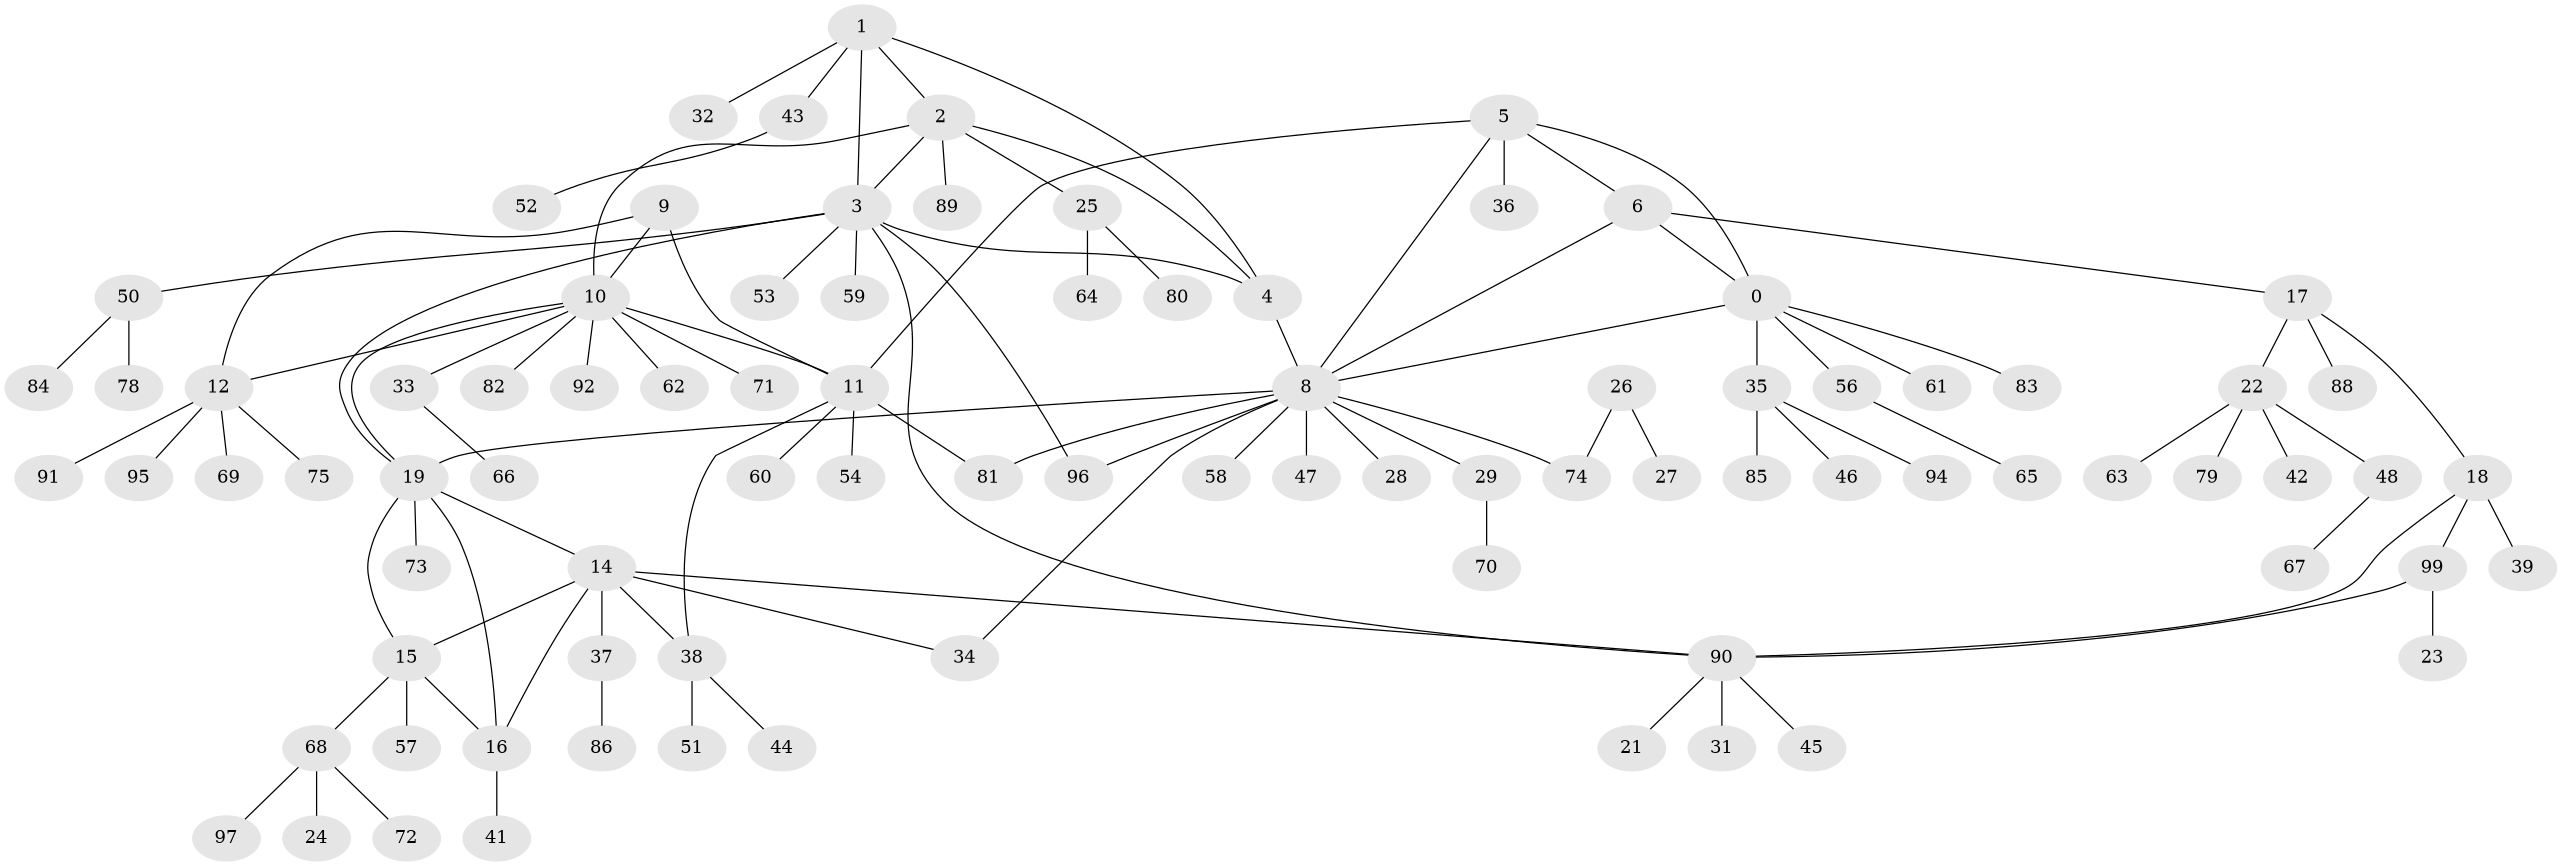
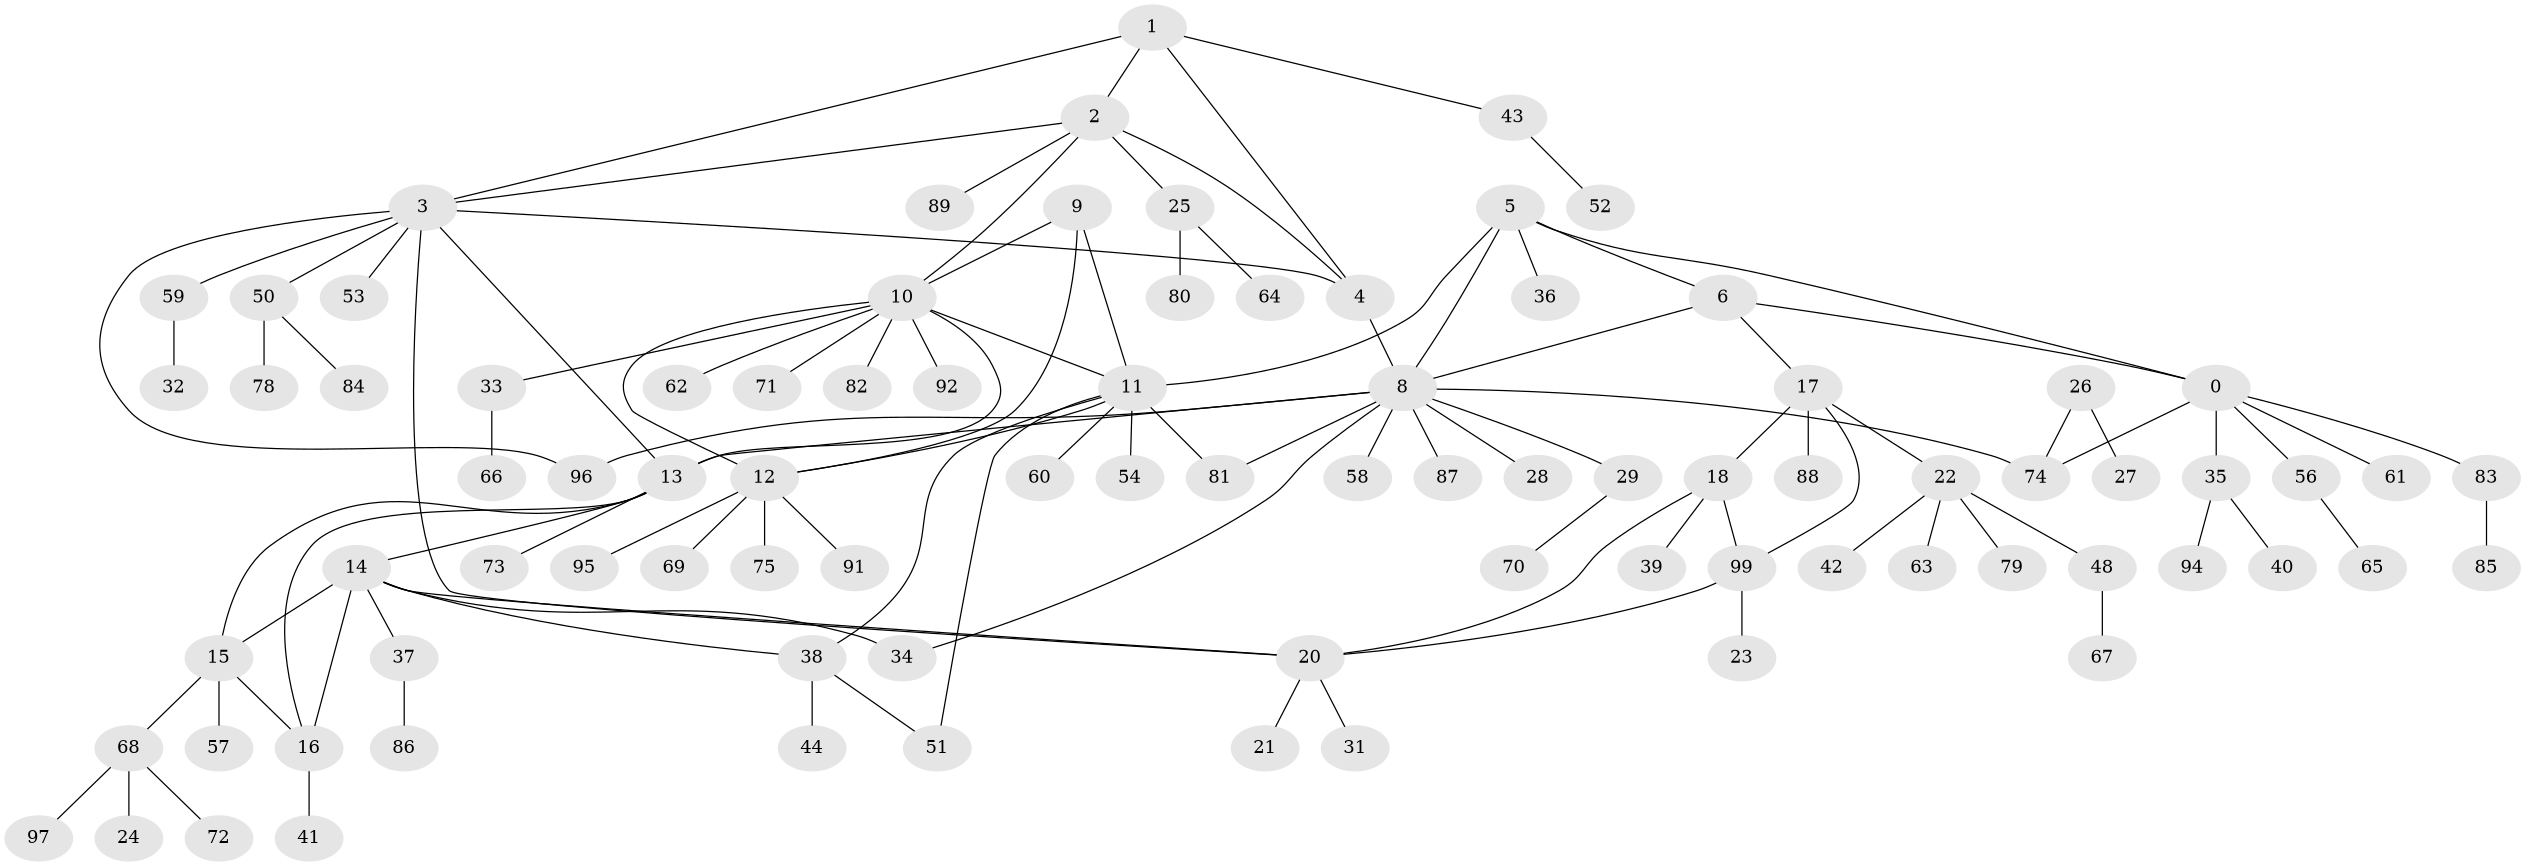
edge "1" -- "32": now "59" -- "32"
edge "0" -- "8": now "0" -- "74"
edge "35" -- "85": now "83" -- "85"
edge "11" -- "12": added
node "19": label "19" -> "13"
node "47": label "47" -> "87"
node "46": label "46" -> "40"
edge "17" -- "99": added
edge "11" -- "51": added
node "90": label "90" -> "20"
node "45": removed
